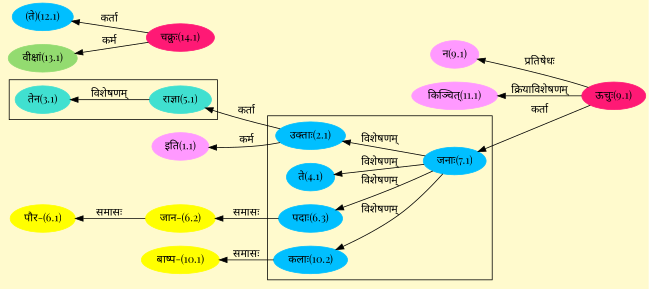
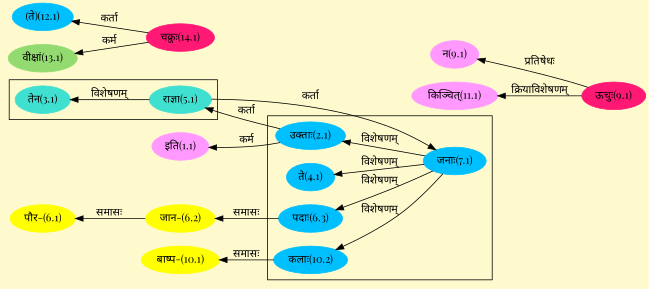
edge "ऊचुः(9.1)" -> "जनाः(7.1)": now "राज्ञा(5.1)" -> "जनाः(7.1)"
